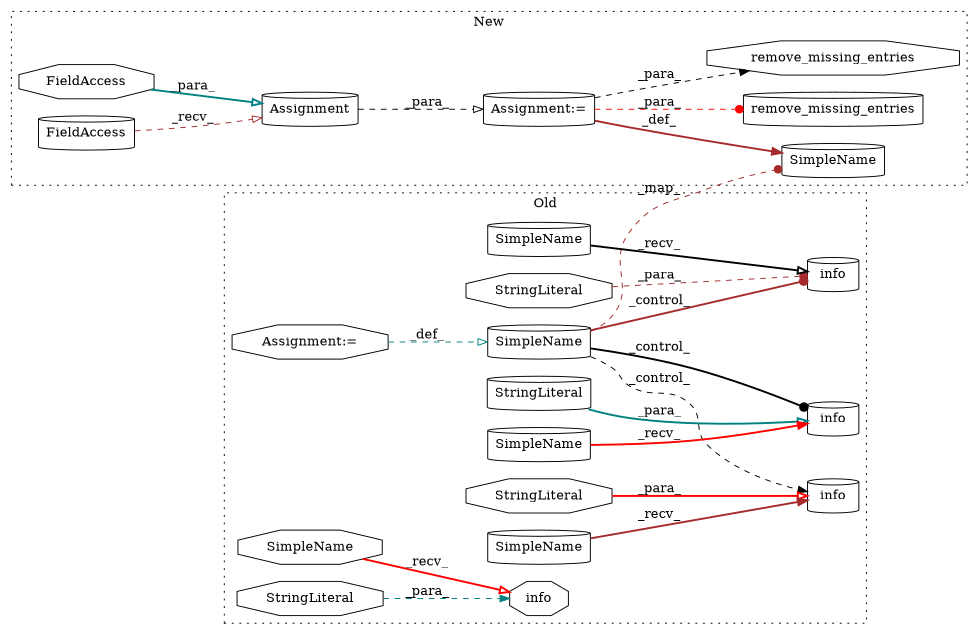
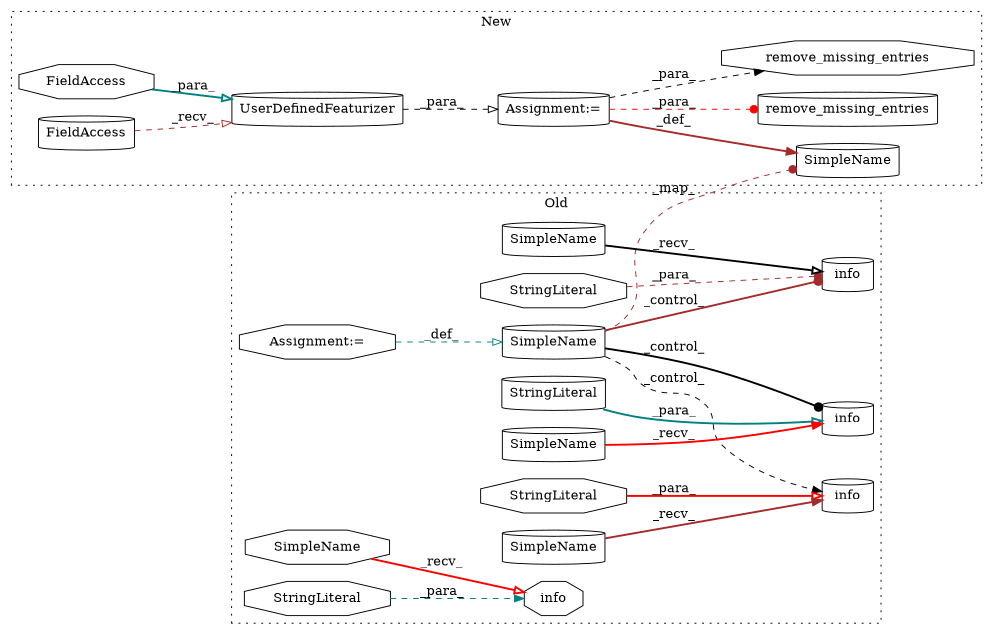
node "Assignment": label "Assignment" -> "UserDefinedFeaturizer"
